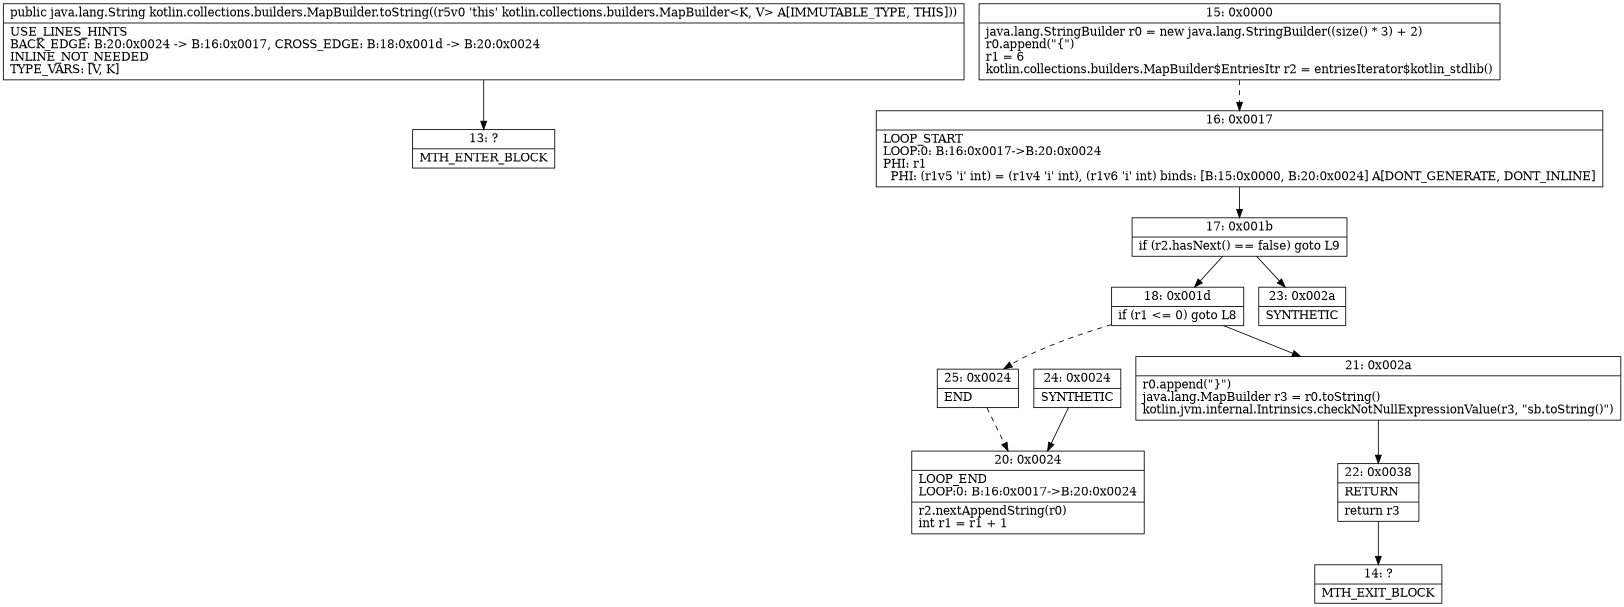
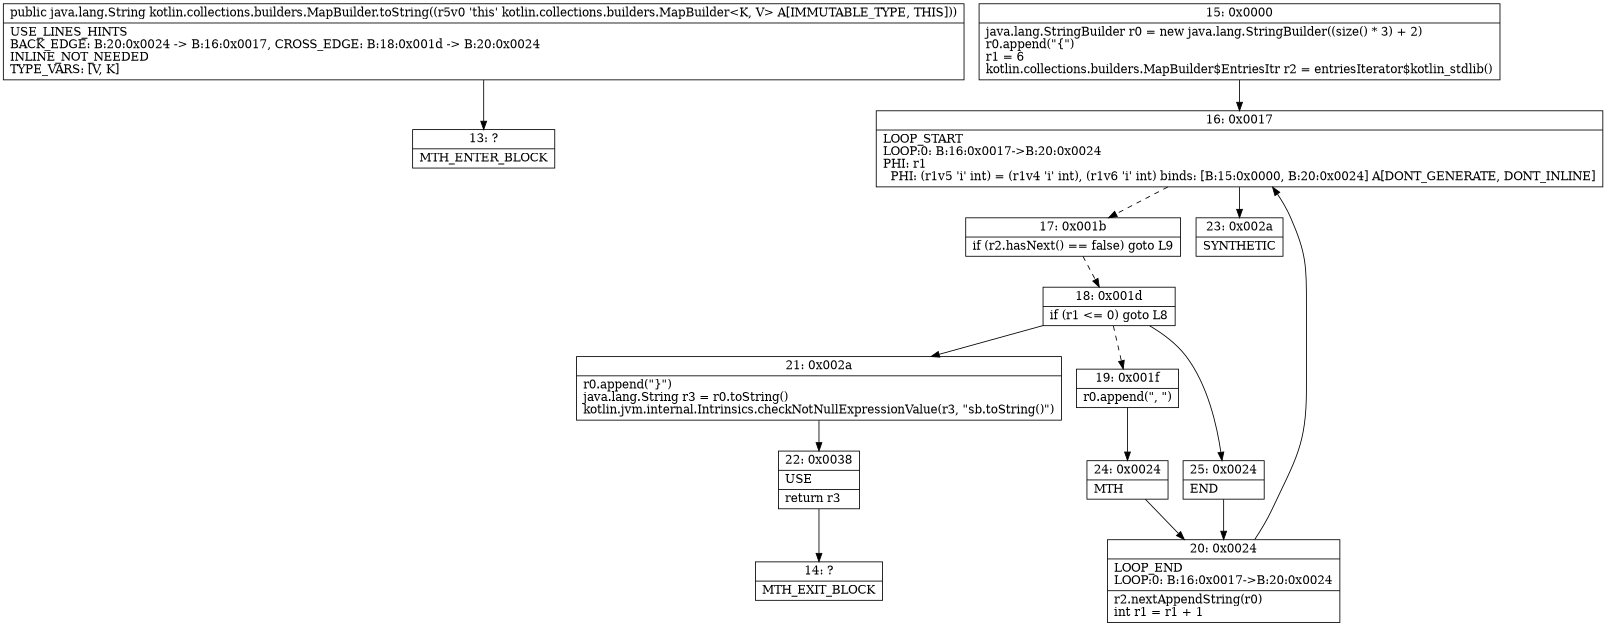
edge "15: 0x0000" -> "16: 0x0017": style dashed -> solid
edge "16: 0x0017" -> "17: 0x001b": style solid -> dashed
edge "17: 0x001b" -> "18: 0x001d": style solid -> dashed
edge "17: 0x001b" -> "23: 0x002a": now "16: 0x0017" -> "23: 0x002a"
edge "18: 0x001d" -> "25: 0x0024": style dashed -> solid
edge "20: 0x0024" -> "16: 0x0017": added
node "19: 0x001f": added
node "24: 0x0024": text "SYNTHETIC" -> "MTH"
node "21: 0x002a": text "java.lang.MapBuilder r3 = r0.toString()" -> "java.lang.String r3 = r0.toString()"
edge "25: 0x0024" -> "20: 0x0024": style dashed -> solid
node "22: 0x0038": text "RETURN" -> "USE"
